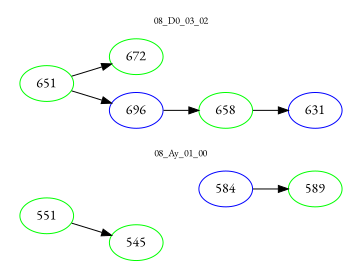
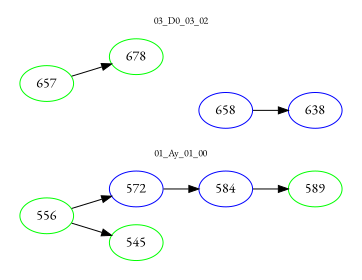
cluster "08_D0_03_02": label "08_D0_03_02" -> "03_D0_03_02"
node "672": label "672" -> "678"
node "651": label "651" -> "657"
node "696": removed
node "658": color green -> blue
node "631": label "631" -> "638"
cluster "08_Ay_01_00": label "08_Ay_01_00" -> "01_Ay_01_00"
node "572": added
node "551": label "551" -> "556"
